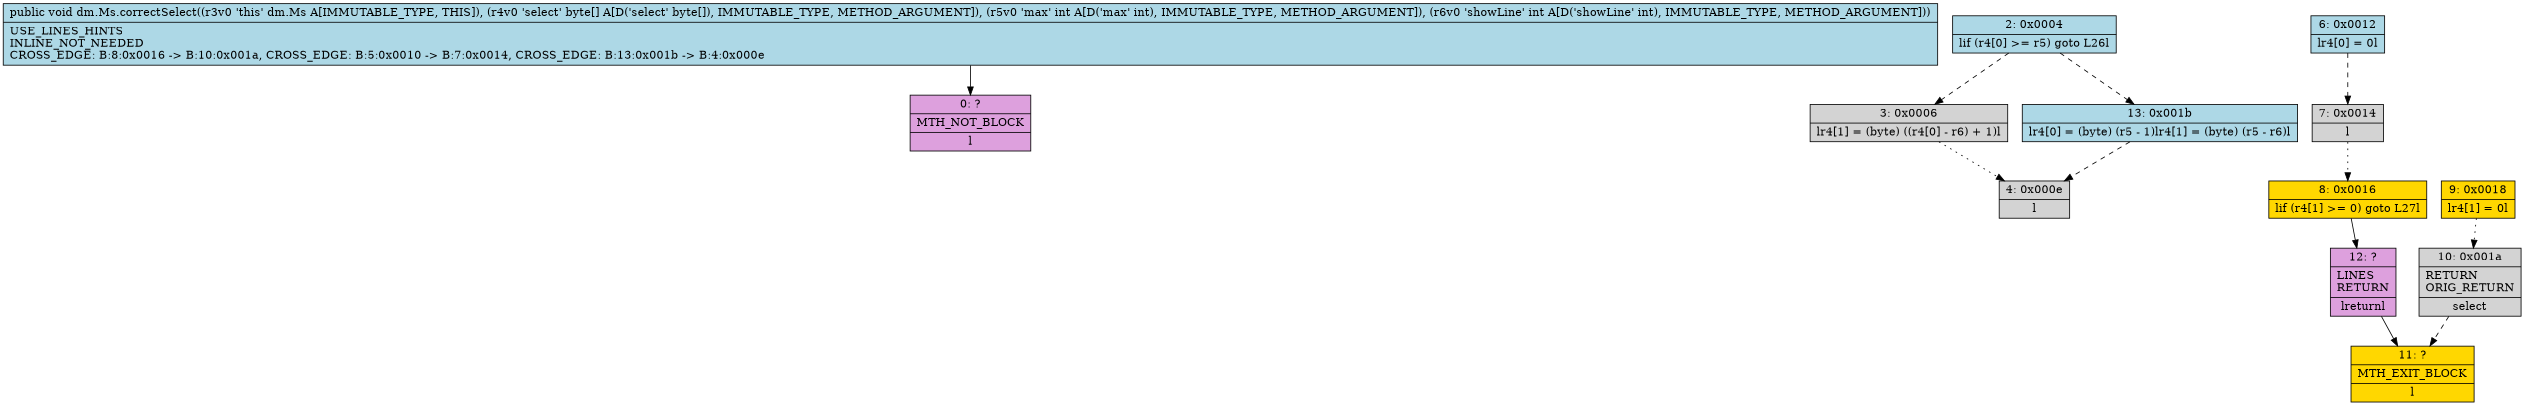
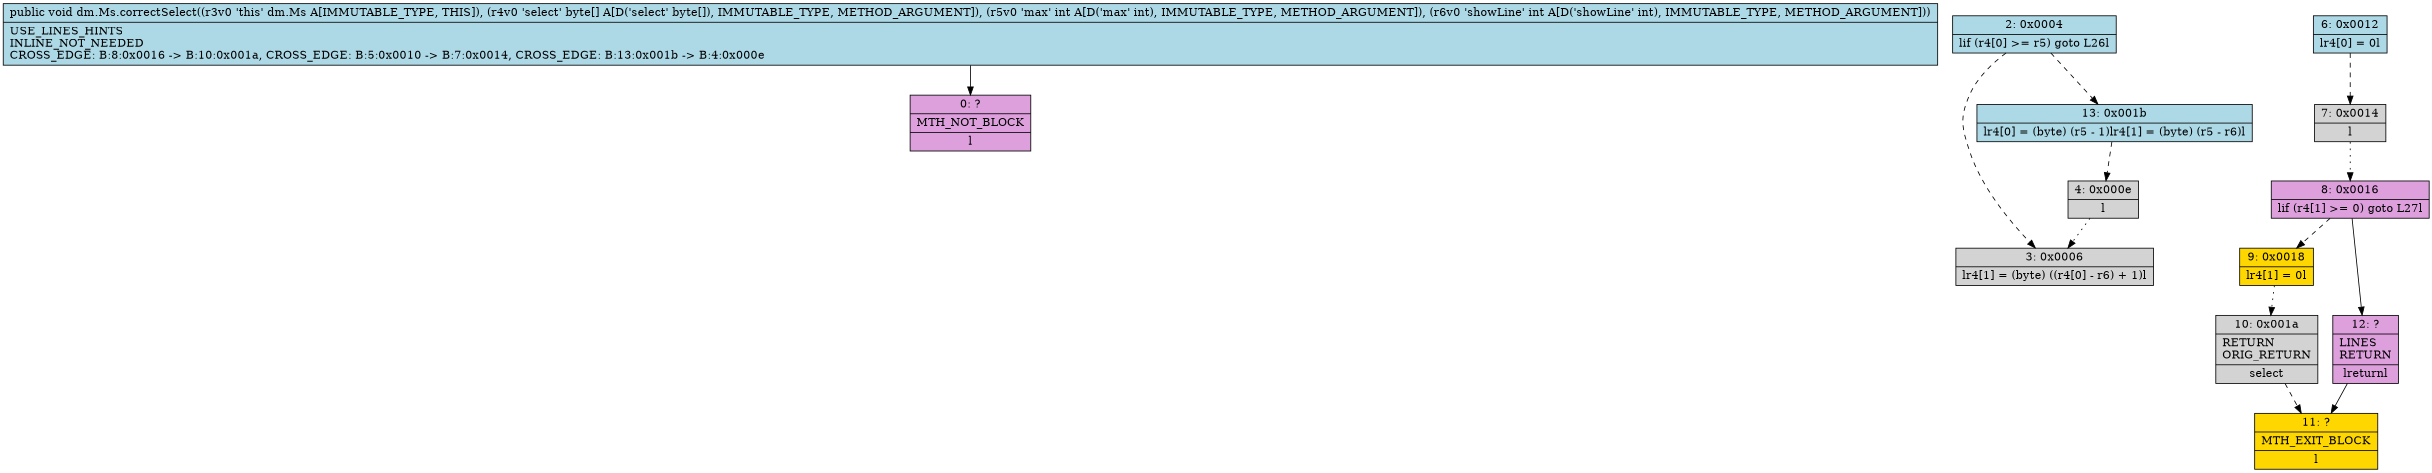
edge "3: 0x0006" -> "4: 0x000e": reversed
node "8: 0x0016": fillcolor gold -> plum
edge "8: 0x0016" -> "9: 0x0018": added
